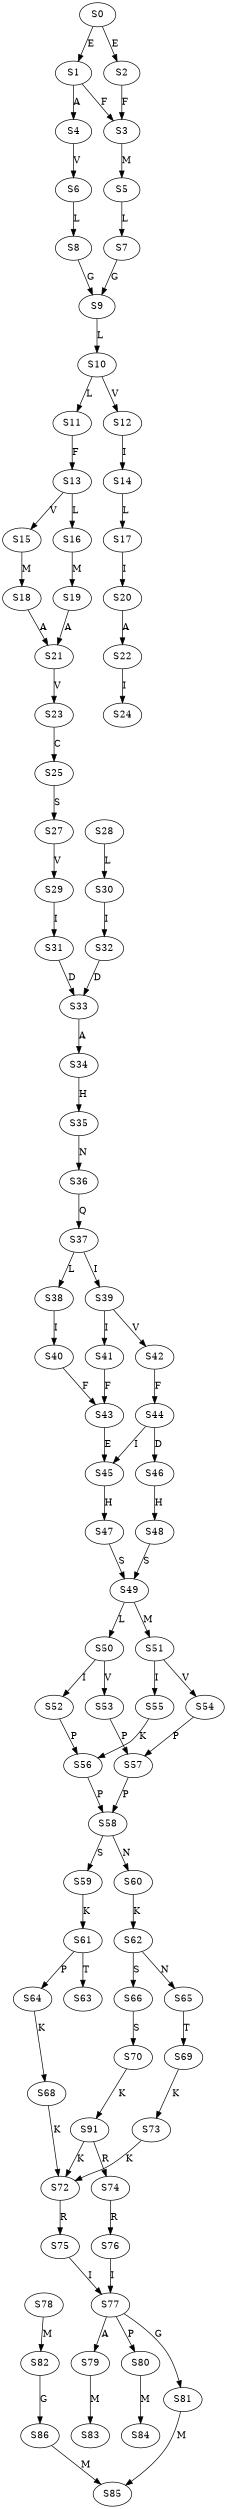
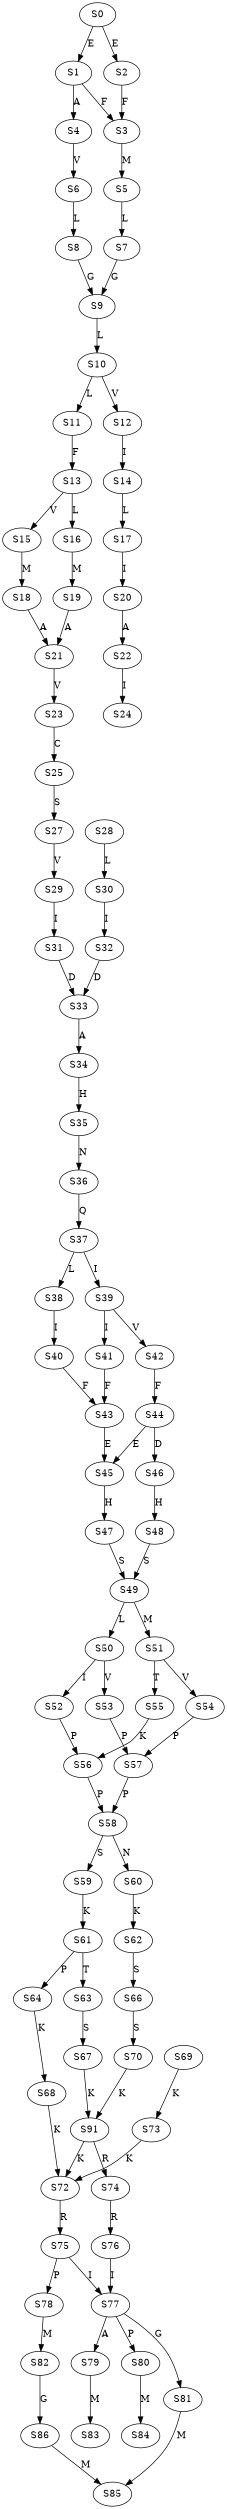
edge "S44" -> "S45": label "I" -> "E"
edge "S51" -> "S55": label "I" -> "T"
node "S65": removed
node "S67": added
edge "S75" -> "S78": added, label "P"
